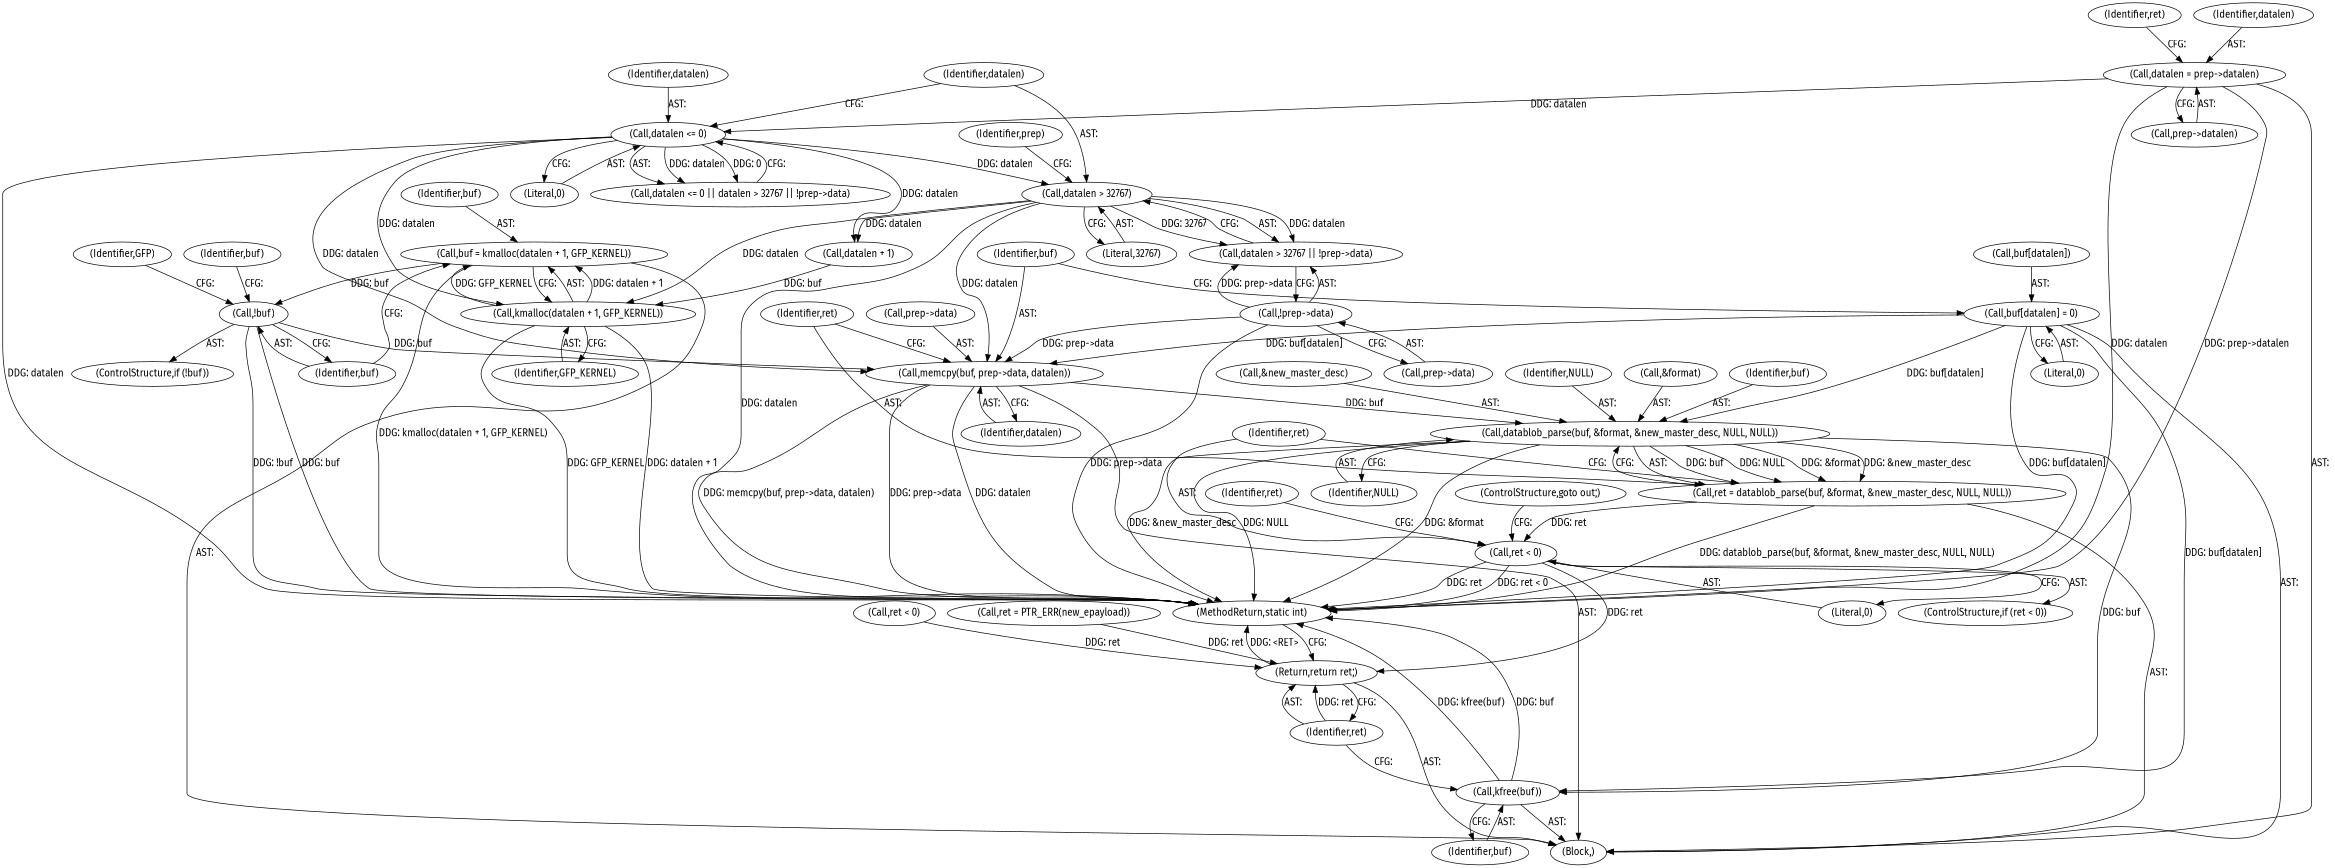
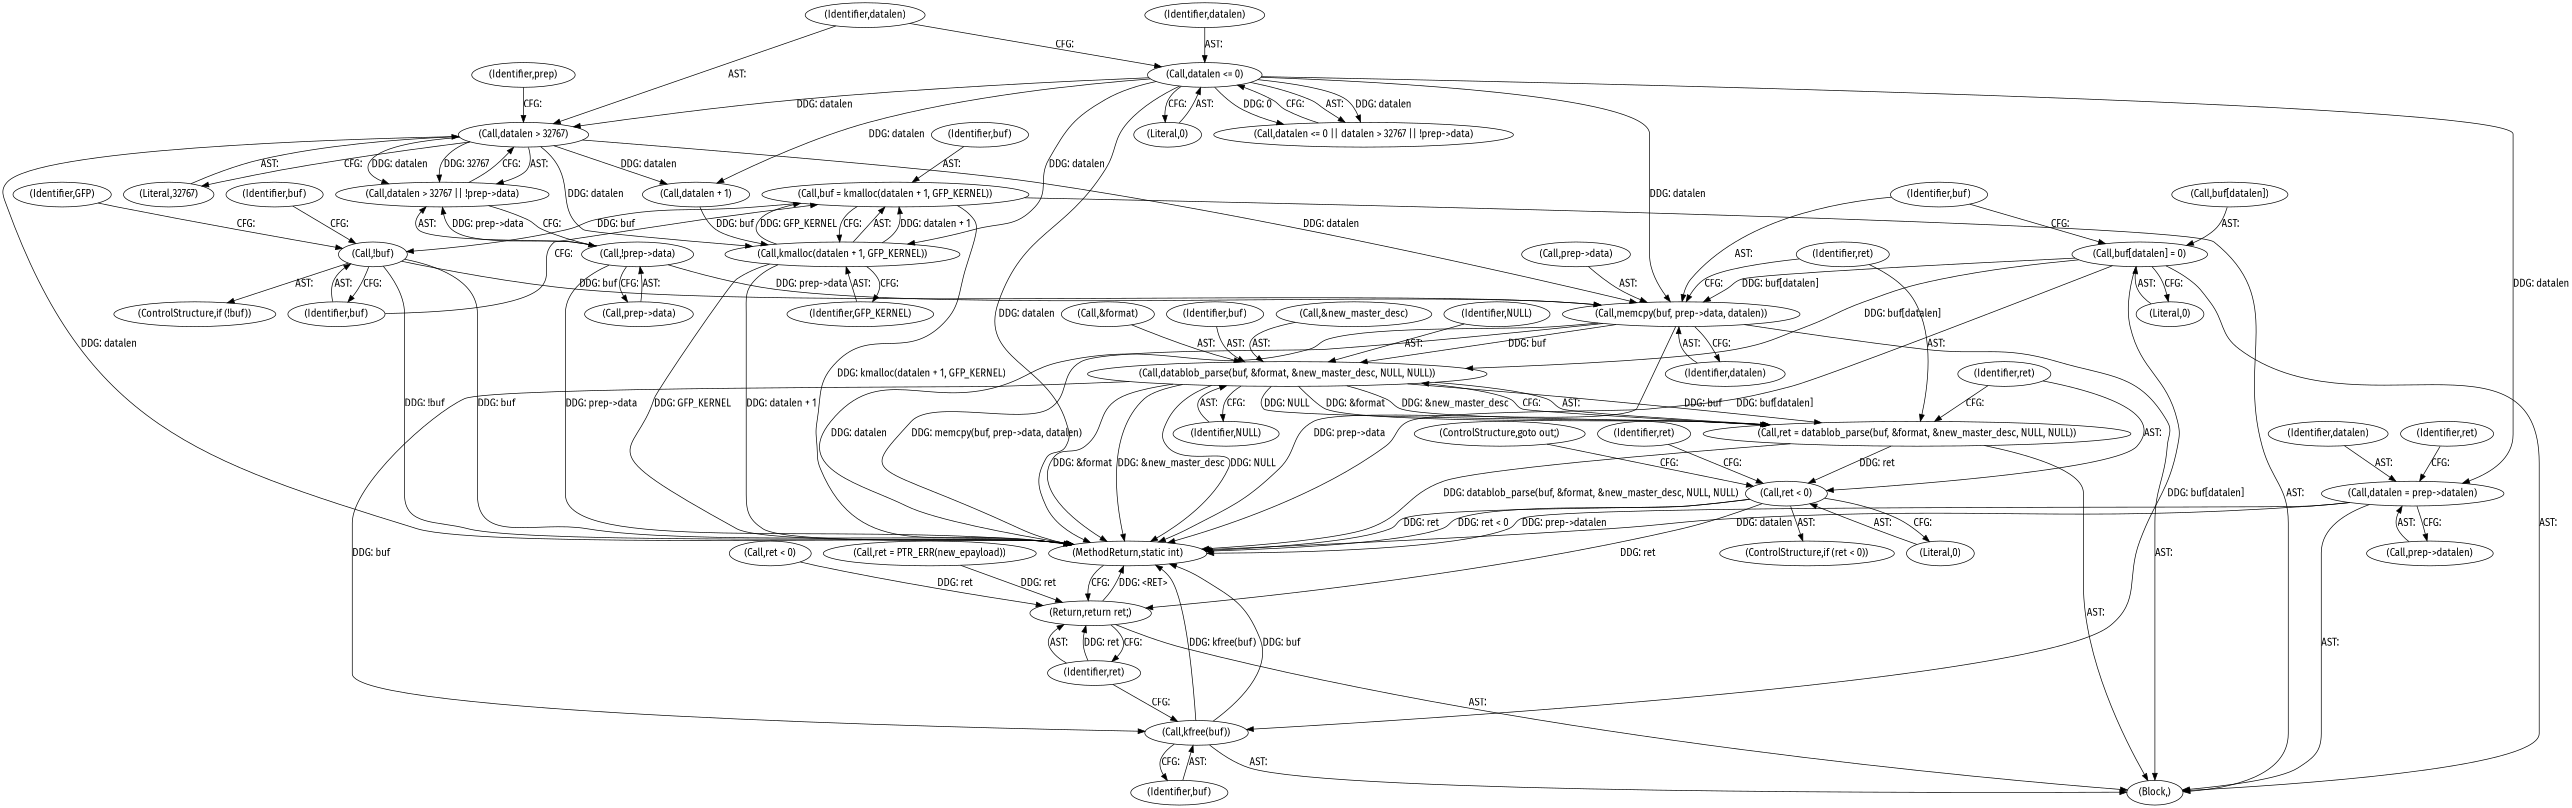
edge "(Call,datalen = prep->datalen)" -> "(Call,datalen <= 0)": reversed
